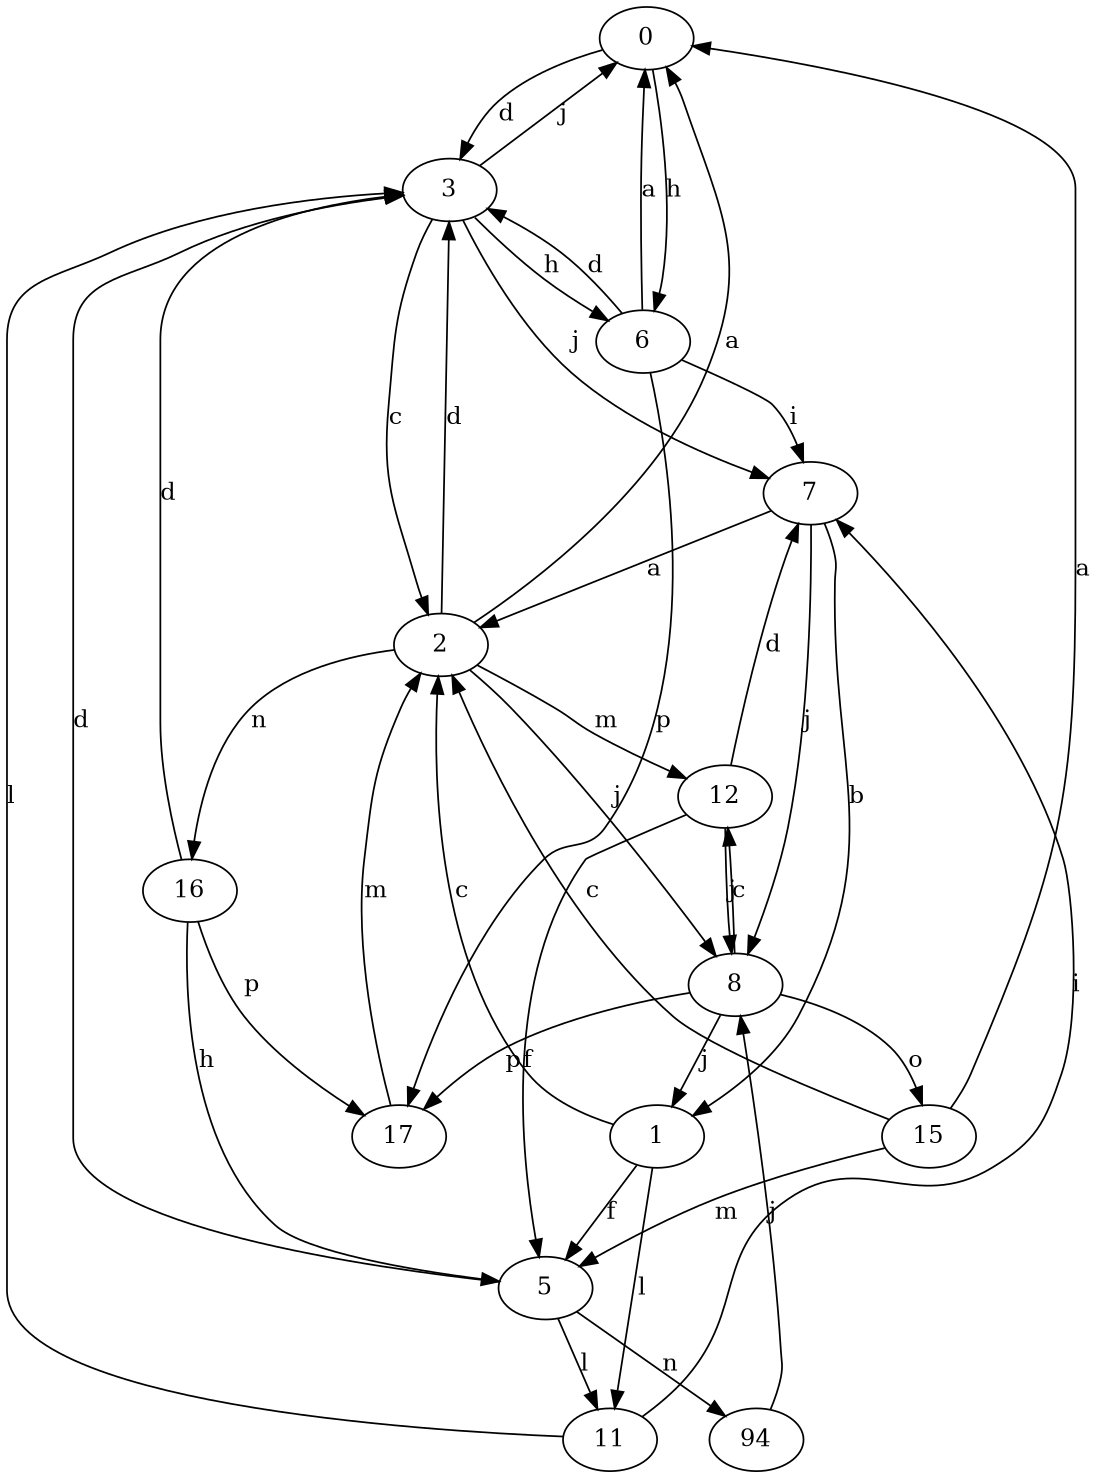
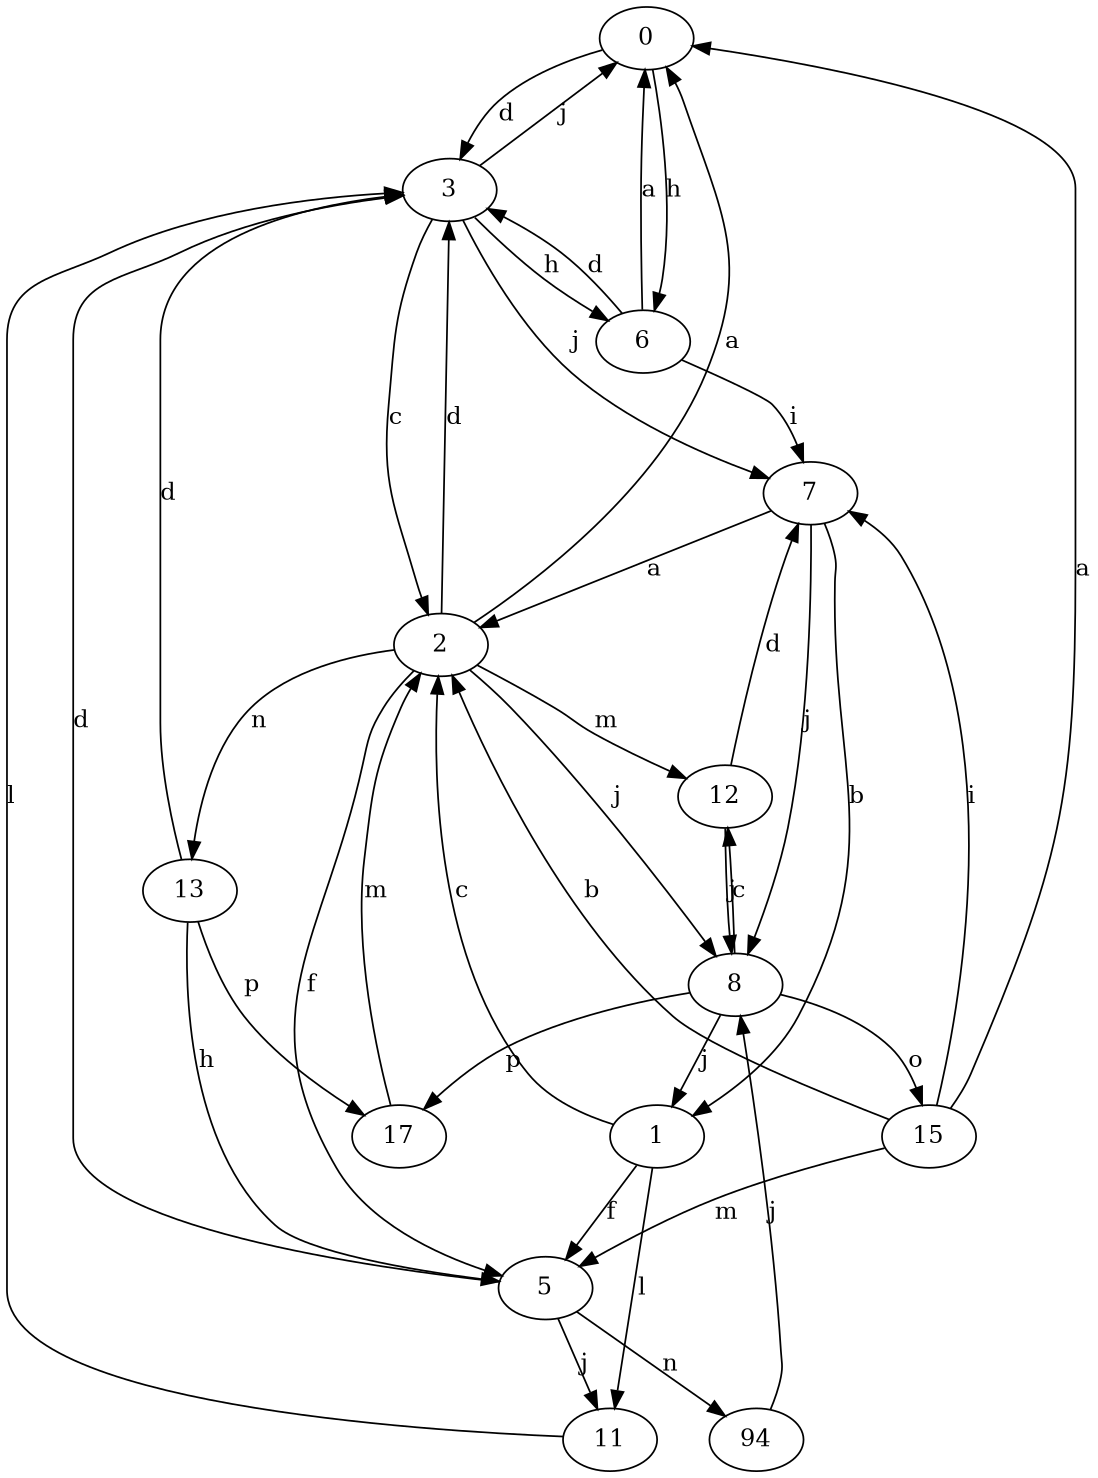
edge "6" -> "17": removed, label "p"
node "16": label "16" -> "13"
edge "15" -> "2": label "c" -> "b"
edge "12" -> "5": now "2" -> "5"
edge "11" -> "7": now "15" -> "7"
edge "5" -> "11": label "l" -> "j"
